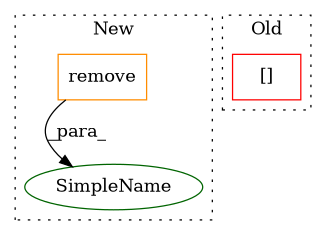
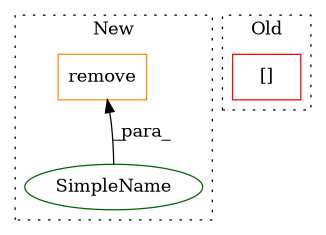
edge "remove" -> "SimpleName": reversed
